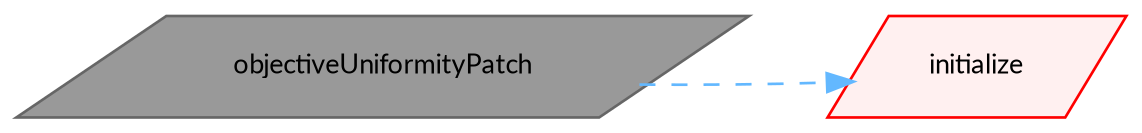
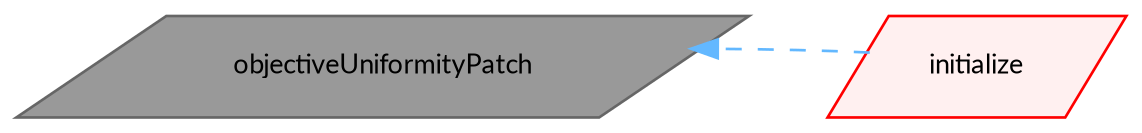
edge "objectiveUniformityPatch" -> "initialize": reversed
